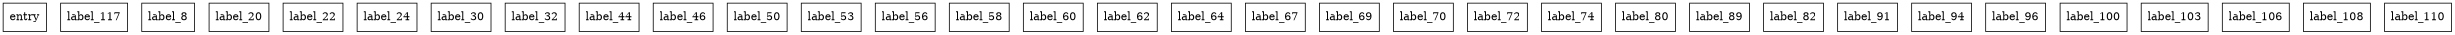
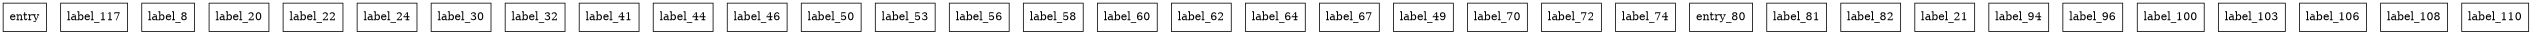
node "label_41": added
node "label_69": label "label_69" -> "label_49"
node "label_80": label "label_80" -> "entry_80"
node "label_89": label "label_89" -> "label_81"
node "label_91": label "label_91" -> "label_21"
